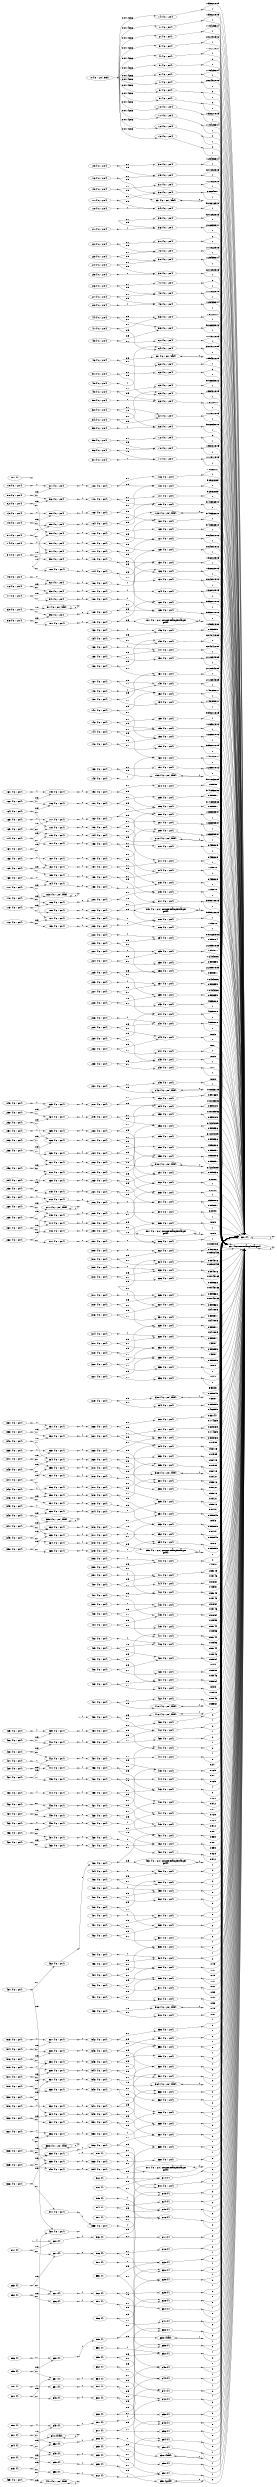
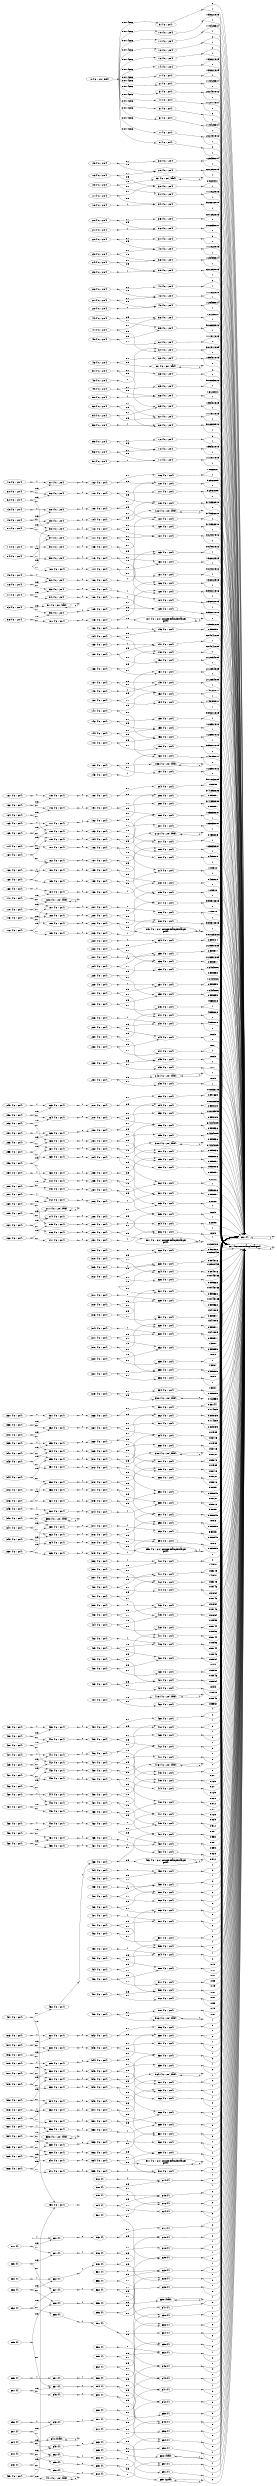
node "20: {(c < 20)}": added
node "390: {(c < 20)}": added
node "443: {(c < 20)}": added
node "524: {(c < 20)}": added
node "622: {}": added
